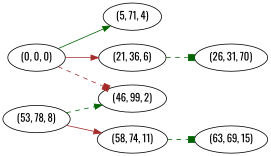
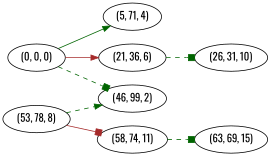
node "(26, 31, 70)": label "(26, 31, 70)" -> "(26, 31, 10)"
edge "(0, 0, 0)" -> "(46, 99, 2)": color brown -> darkgreen
edge "(53, 78, 8)" -> "(58, 74, 11)": arrowhead normal -> box
